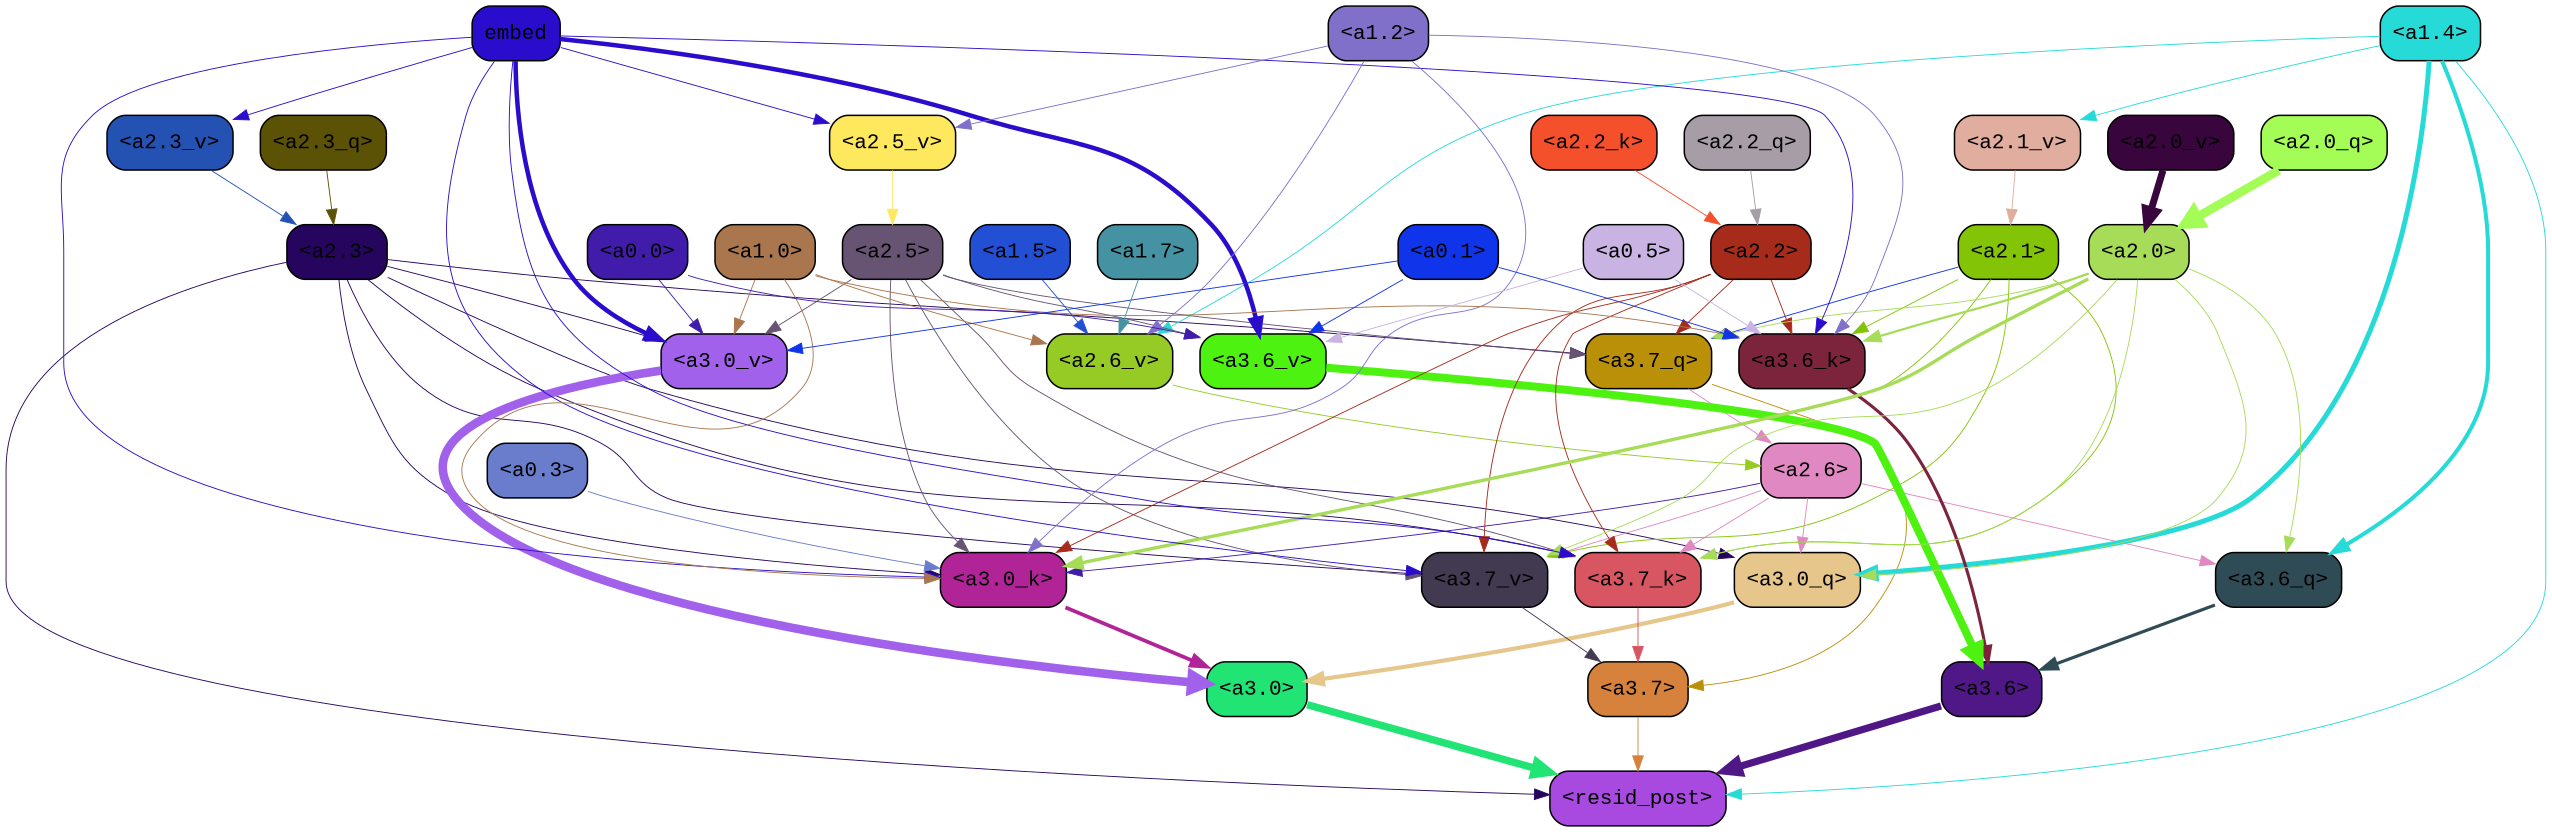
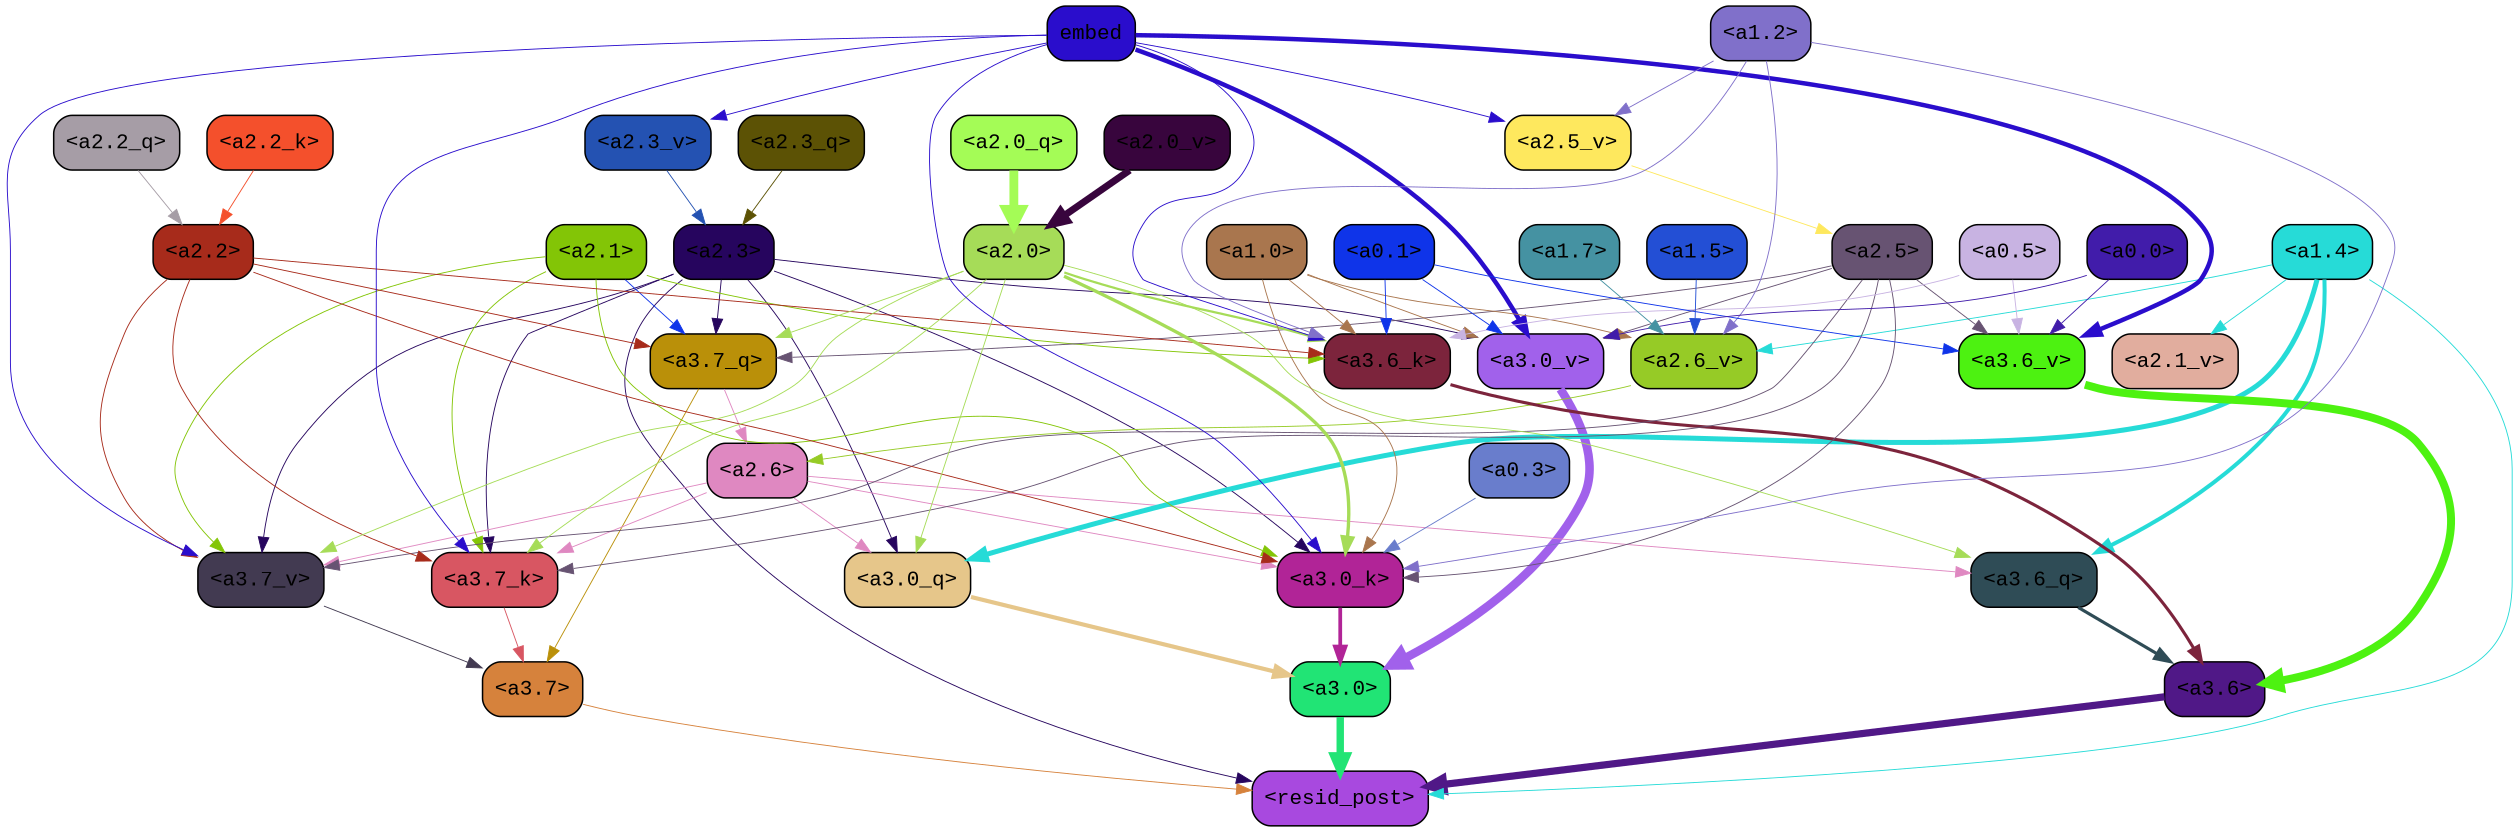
edge "<a2.1_v>" -> "<a2.1>": removed
edge "<a2.6>" -> "<a3.0_k>": color #411caa -> #df88c1
